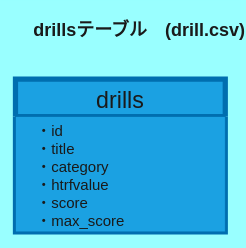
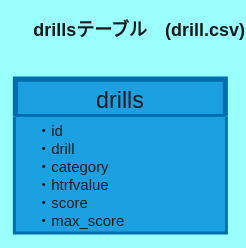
node "・id ・title ・category ・htrfvalue ・score ・max_score": label "・id ・title ・category ・htrfvalue ・score ・max_score" -> "・id ・drill ・category ・htrfvalue ・score ・max_score"
